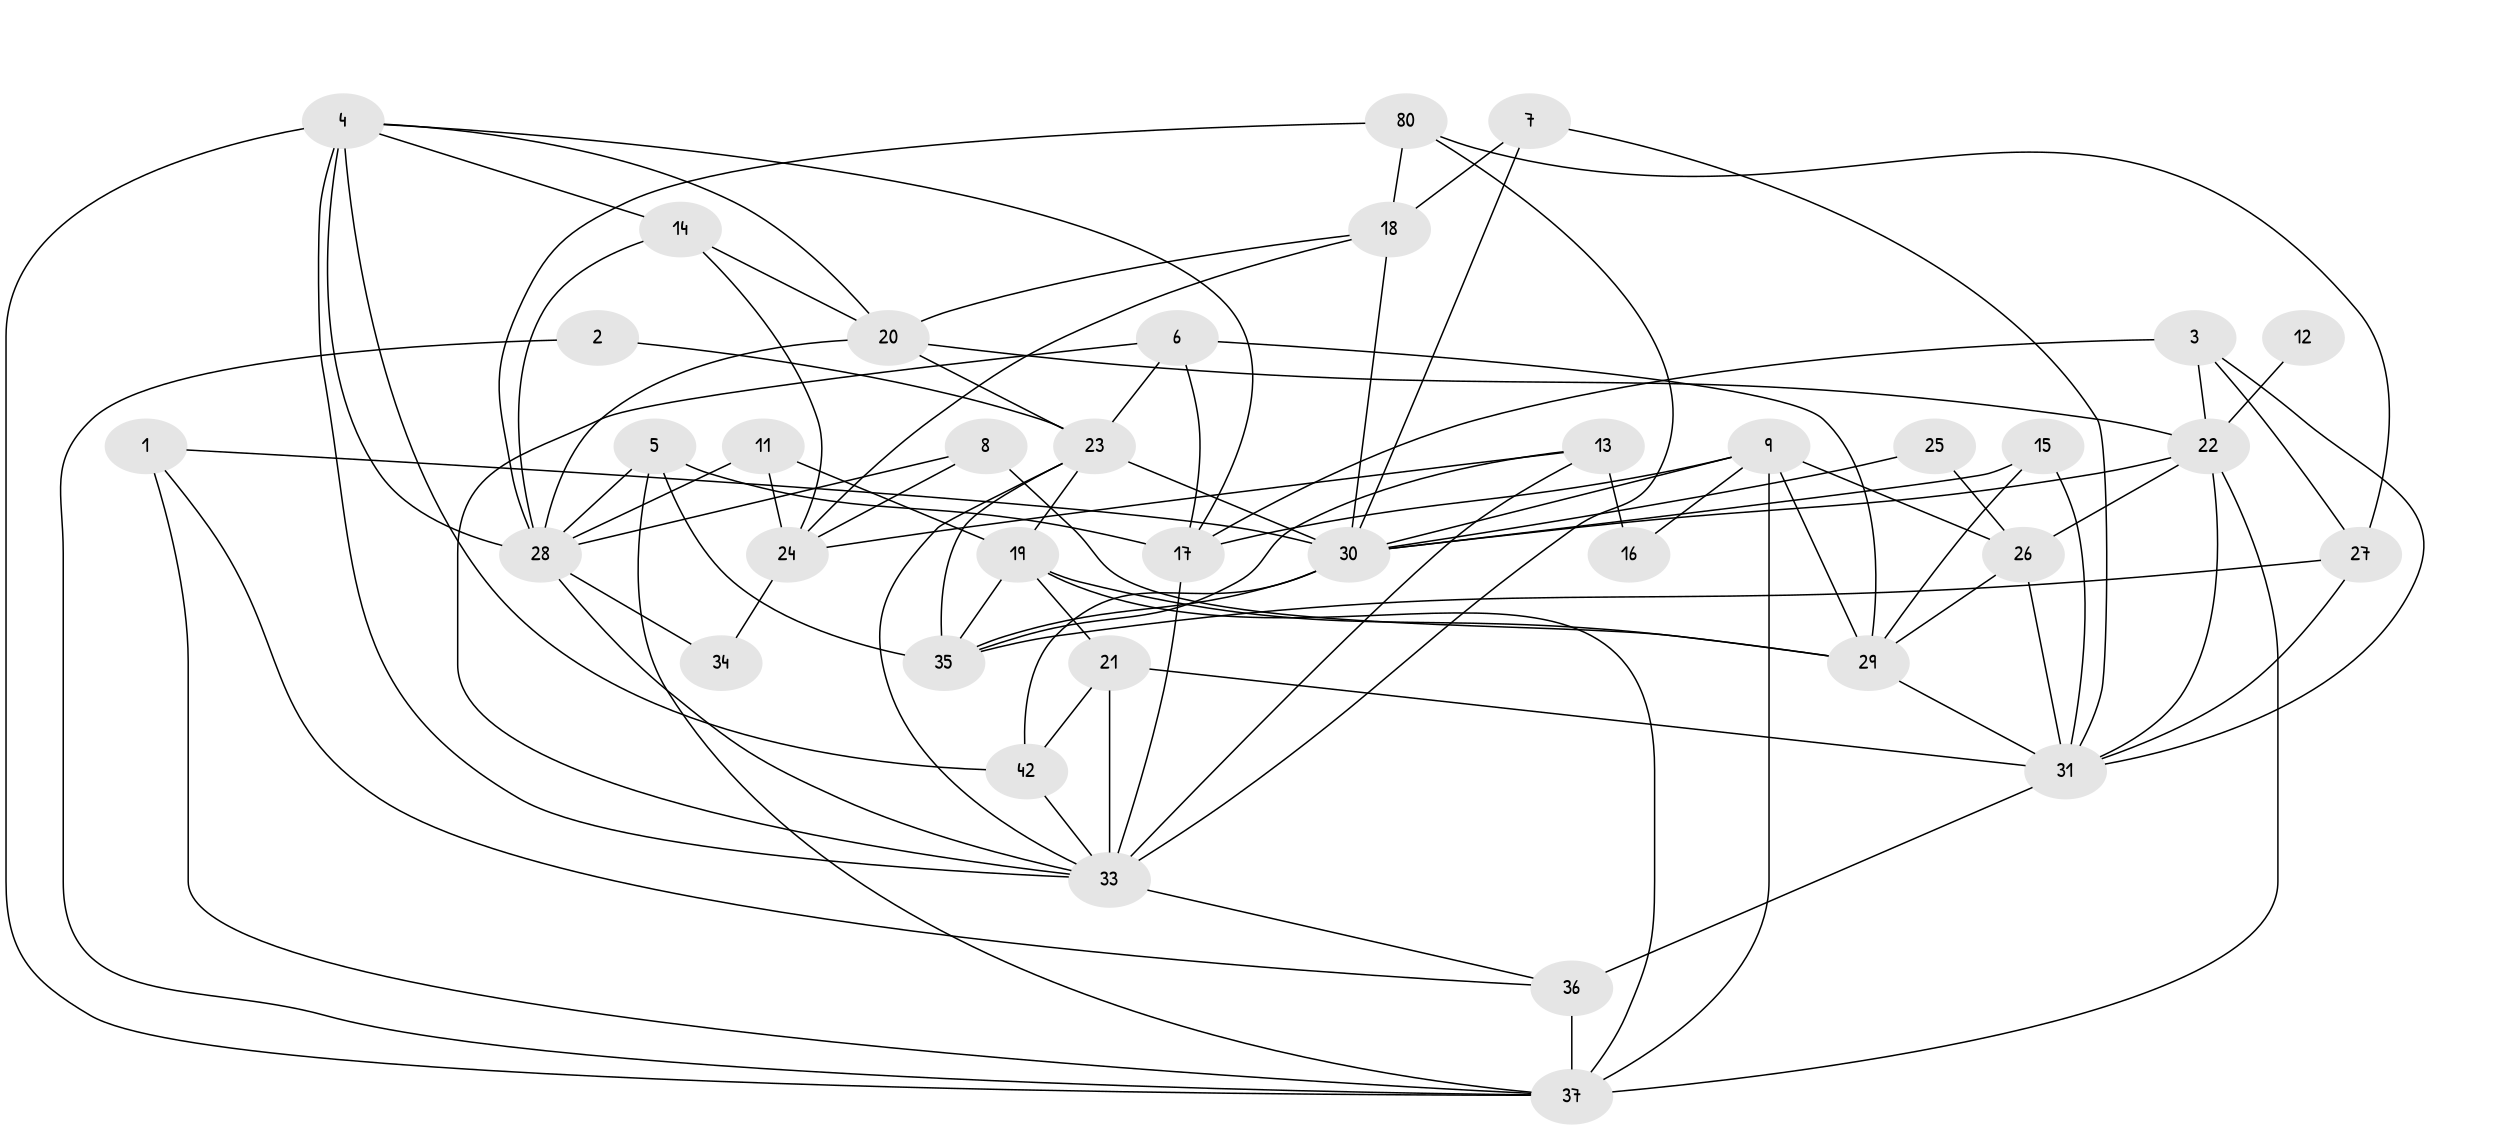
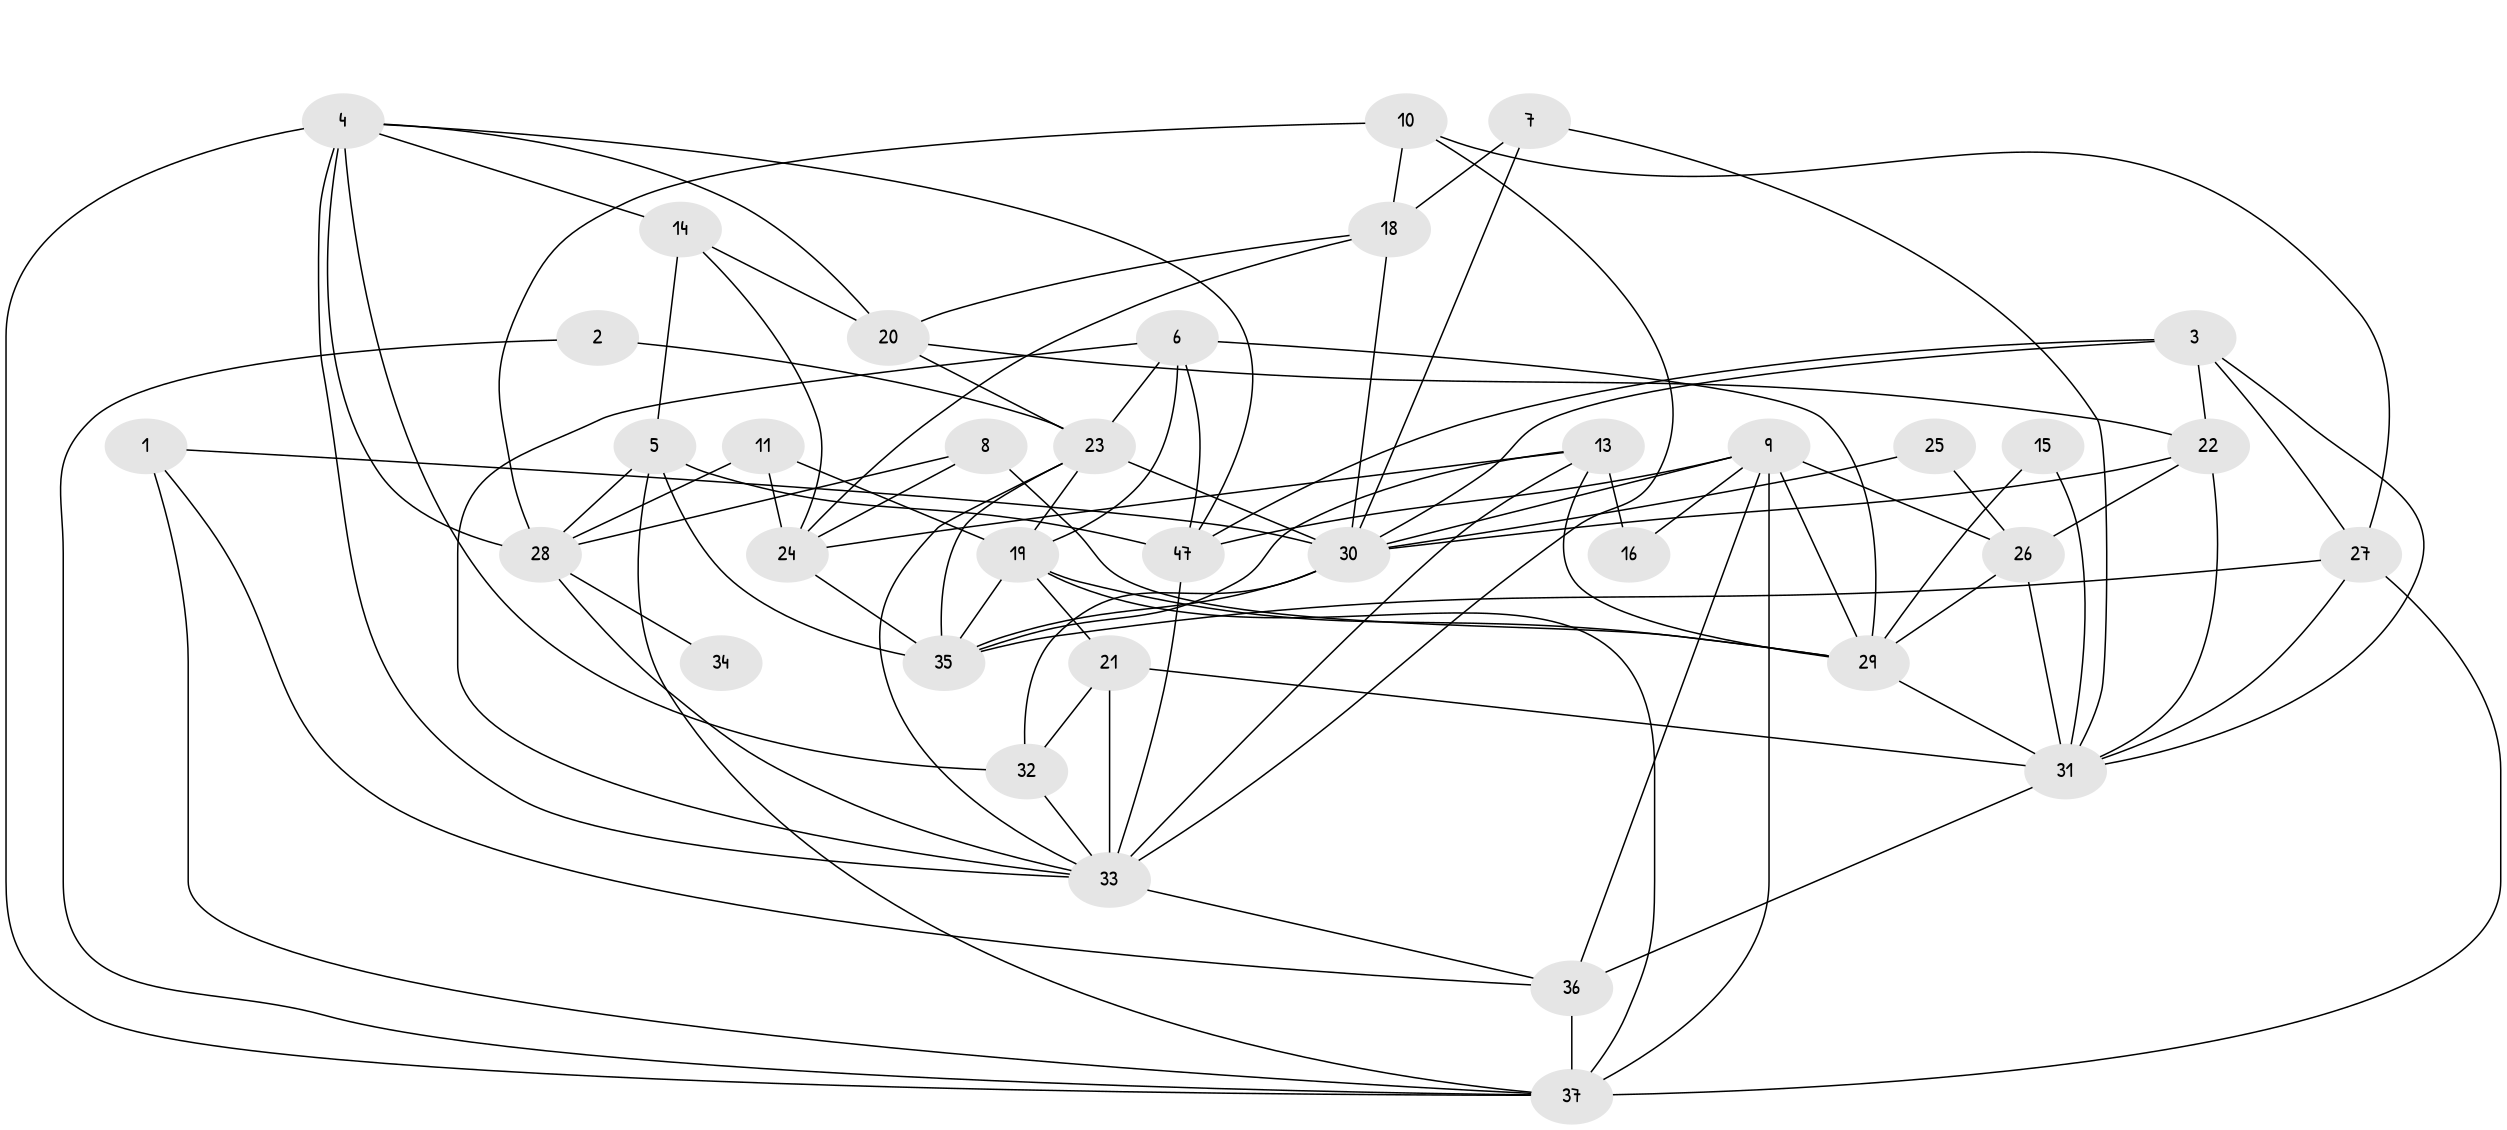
node "80": label "80" -> "10"
node "12": removed
edge "14" -- "28": now "14" -- "5"
edge "20" -- "28": removed
edge "6" -- "19": added
edge "15" -- "30": now "3" -- "30"
node "17": label "17" -> "47"
edge "24" -- "34": now "24" -- "35"
edge "13" -- "29": added
edge "9" -- "36": added
node "42": label "42" -> "32"
edge "22" -- "37": now "27" -- "37"
